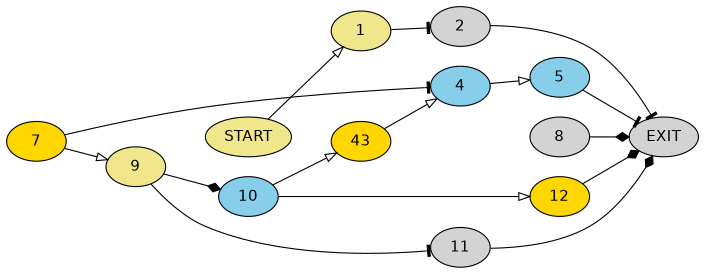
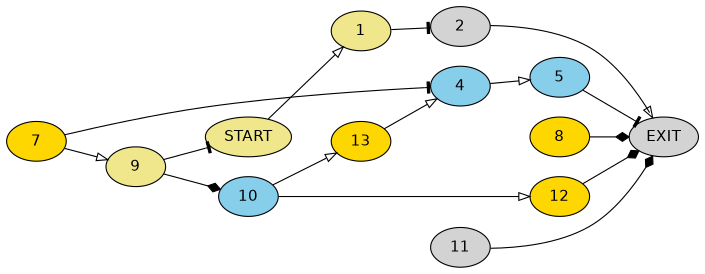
edge "2" -> "EXIT": arrowhead tee -> onormal
node "8": fillcolor lightgrey -> gold
node "43": label "43" -> "13"
edge "9" -> "11": now "9" -> "START"
